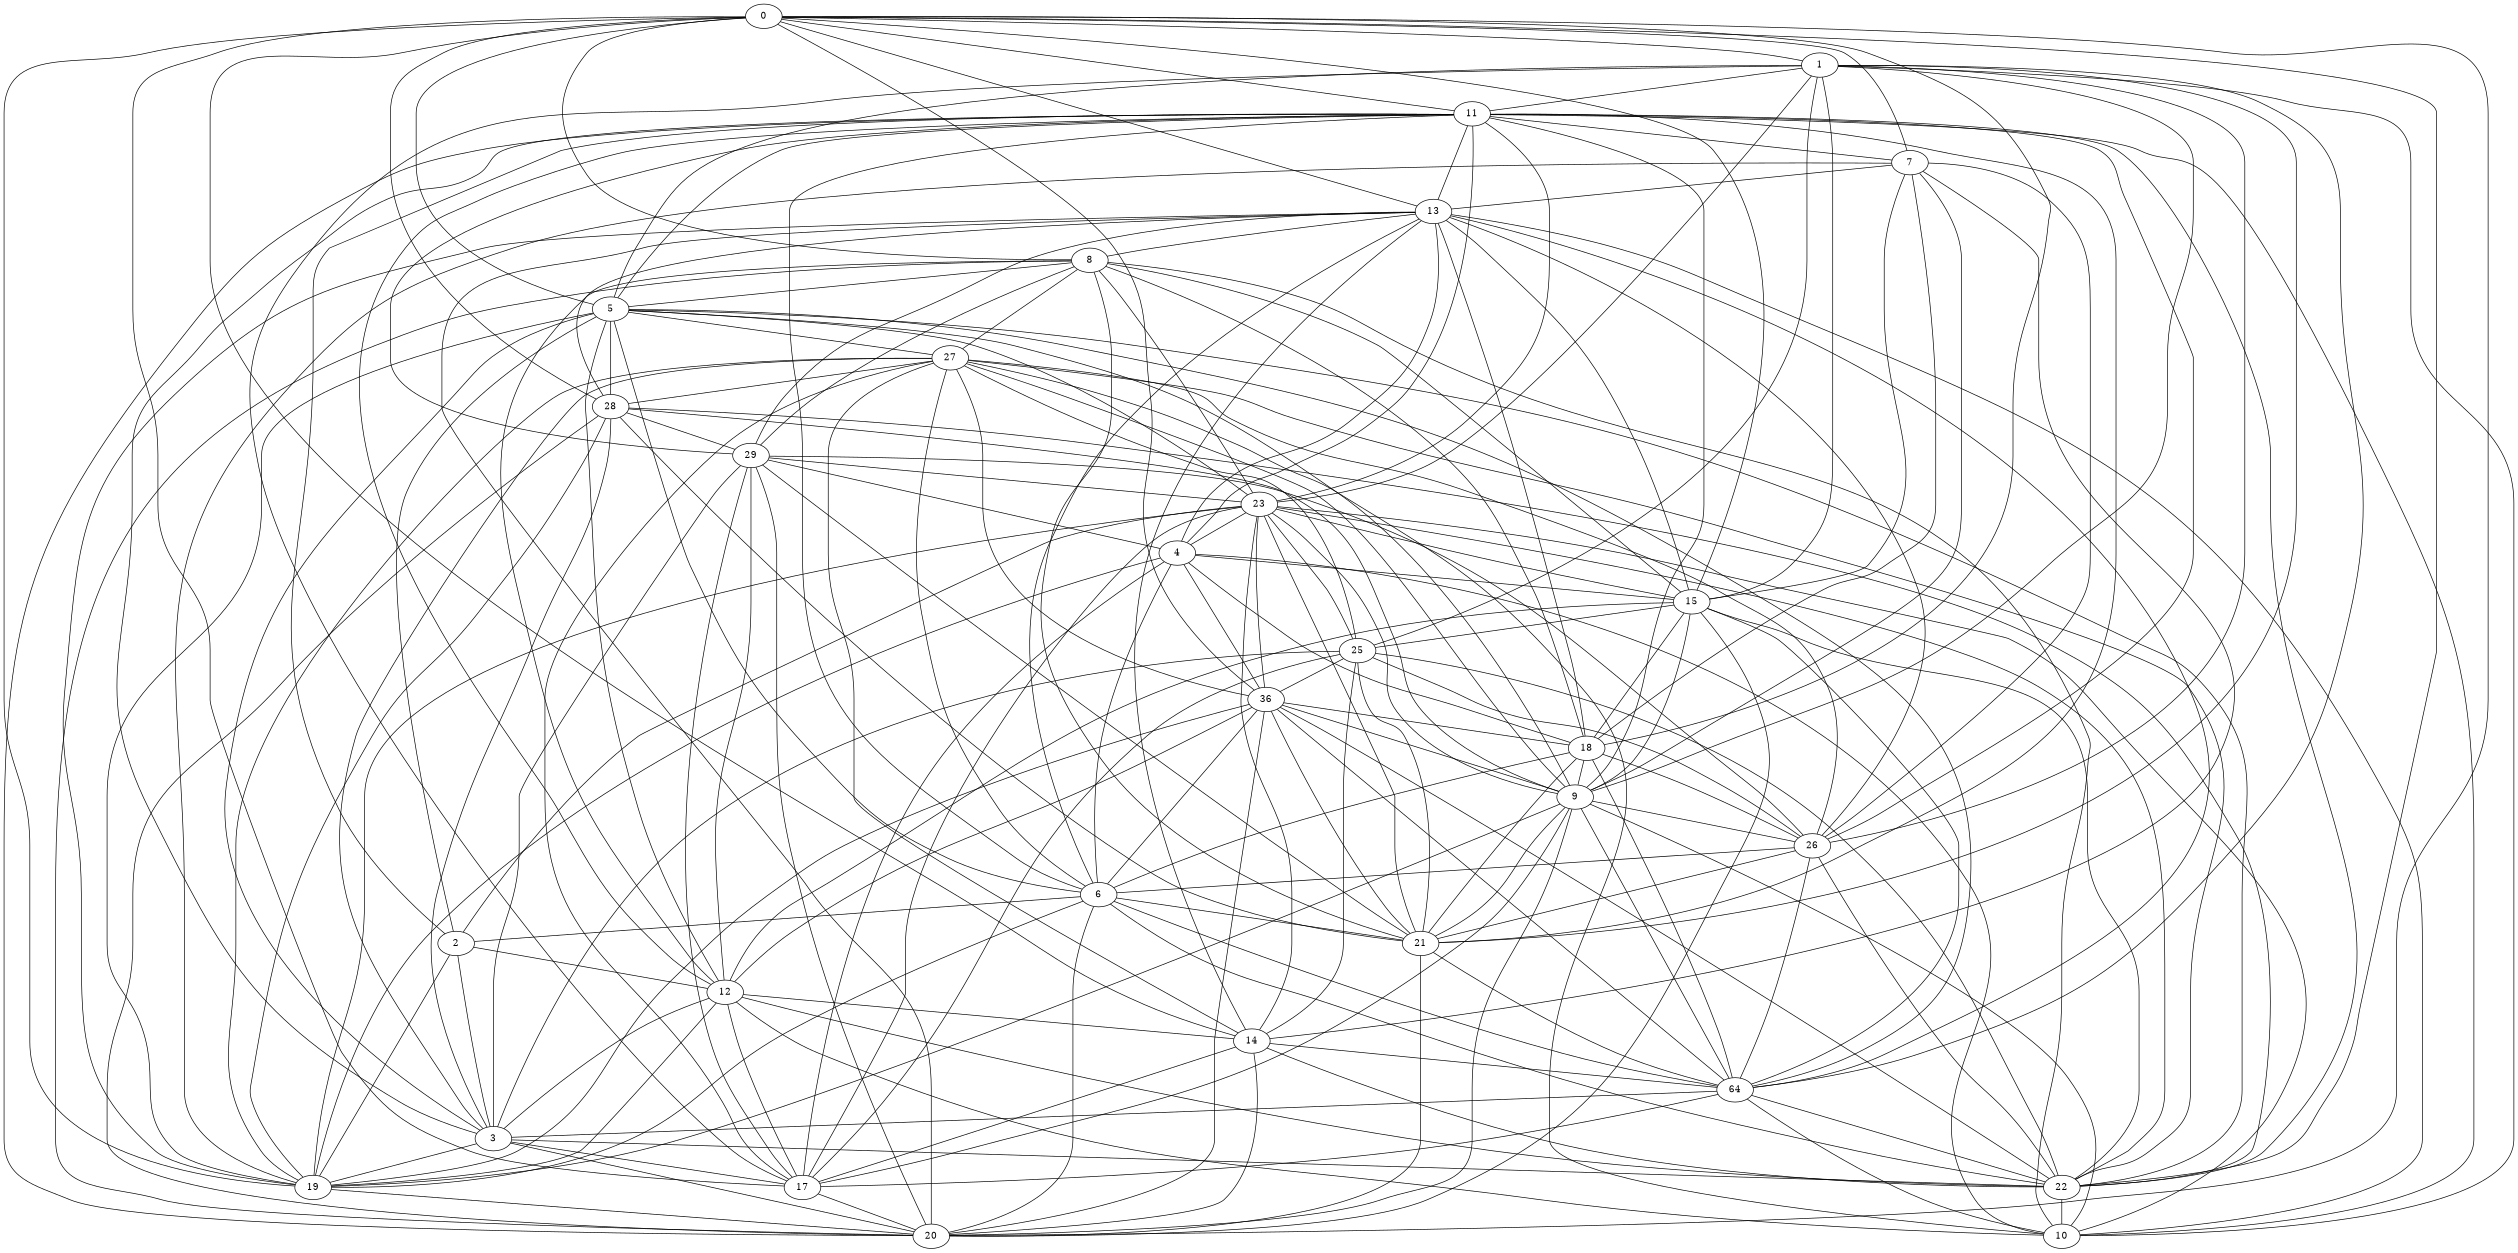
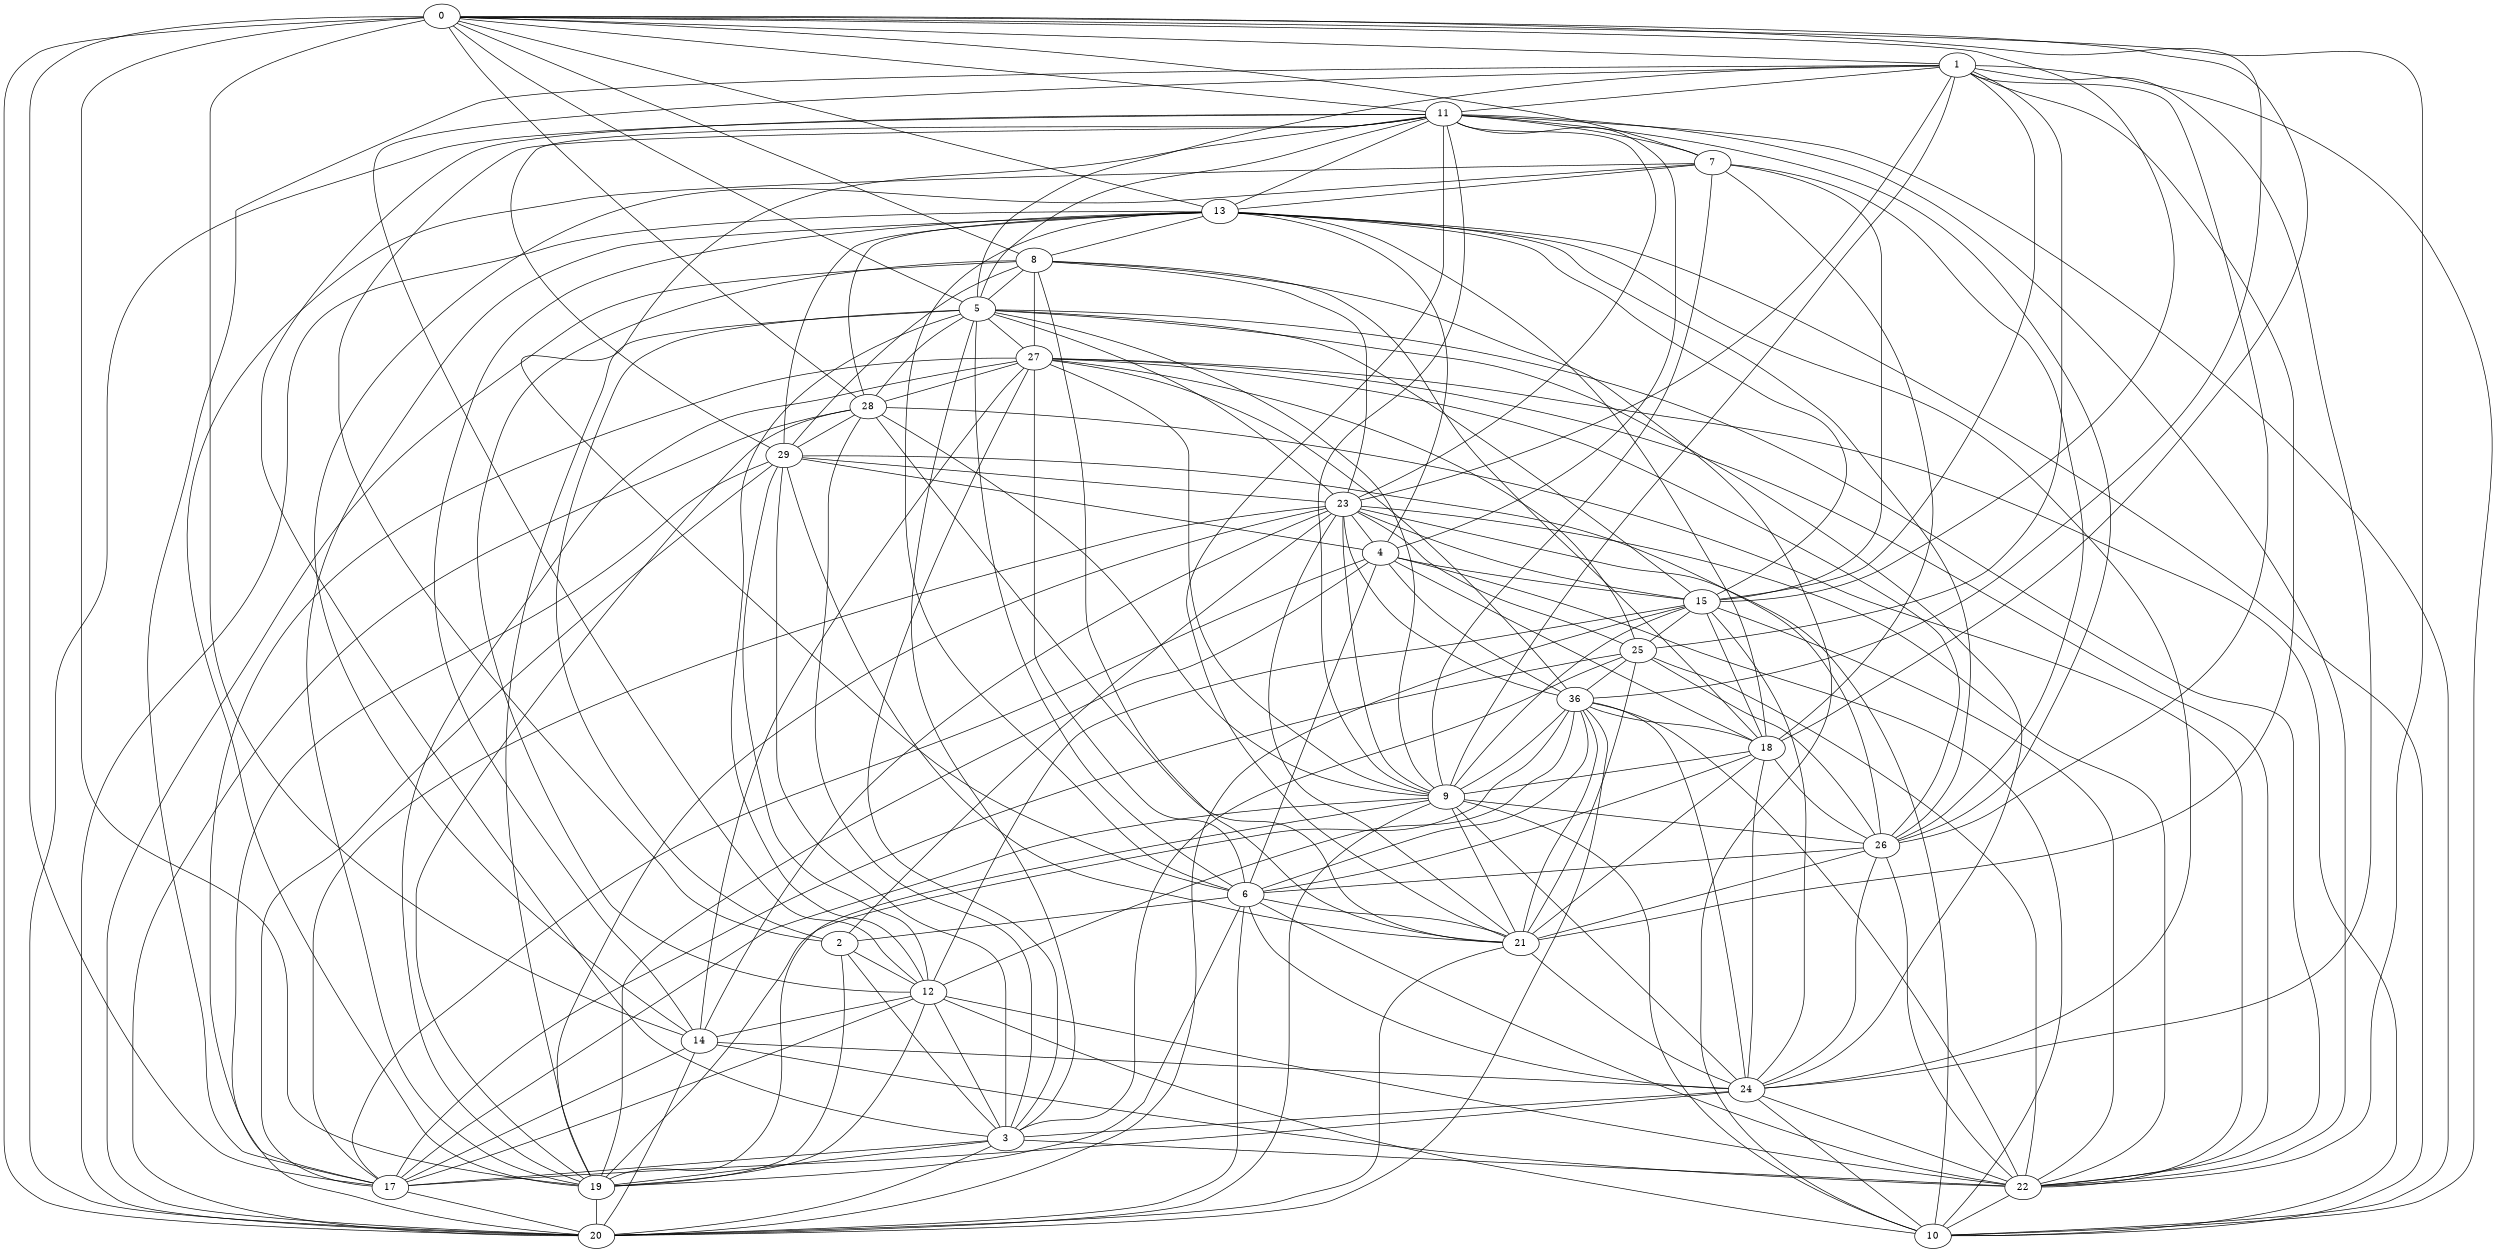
edge "11" -- "12": now "1" -- "12"
edge "8" -- "15": now "5" -- "15"
edge "25" -- "14": removed
node "64": label "64" -> "24"
